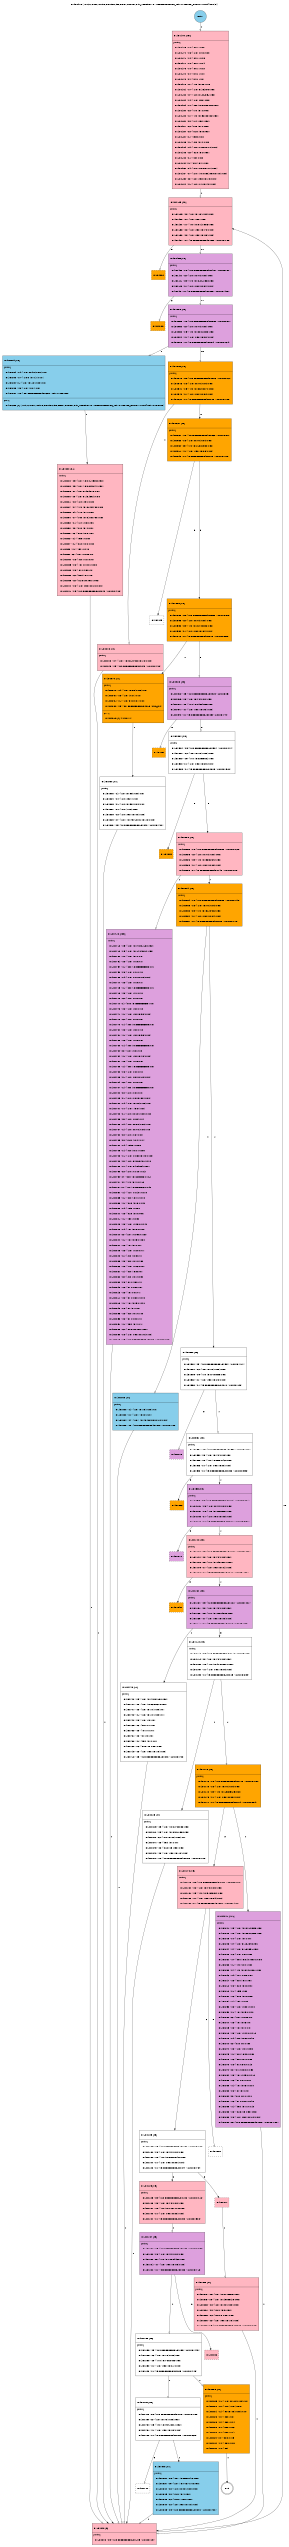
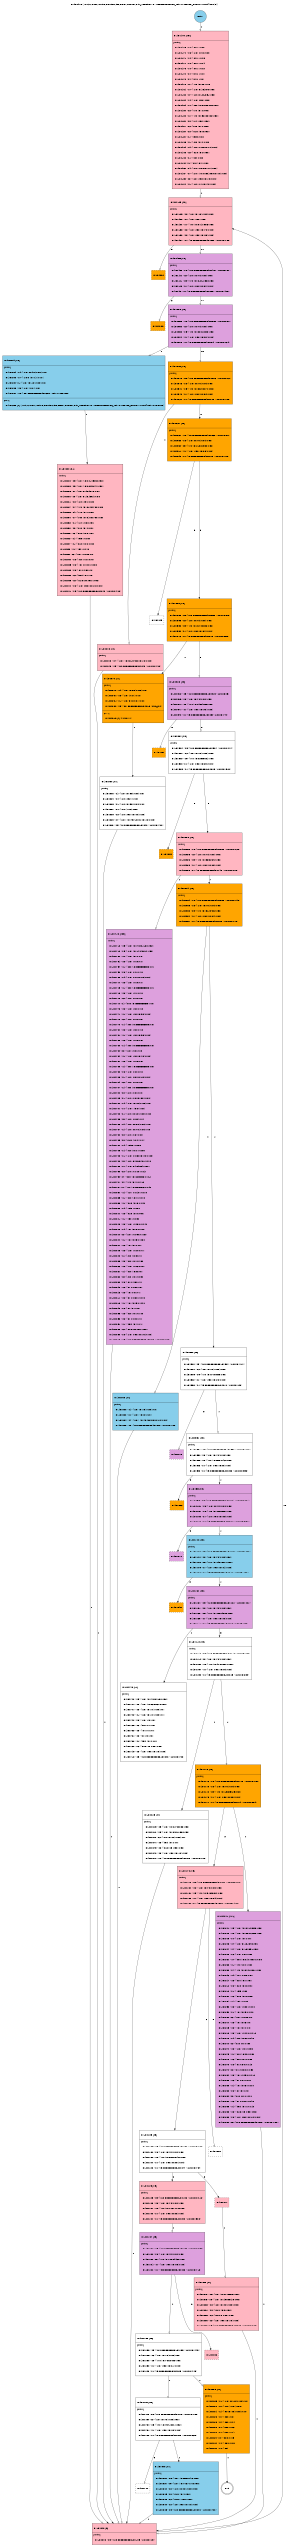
node "0x401618 [25]": fillcolor lightpink -> skyblue
edge "0x40171c [44]" -> "0x401c28 [5]": removed, label "1"
